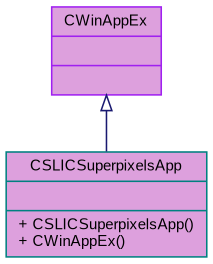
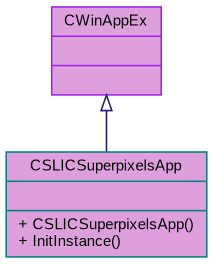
node "CSLICSuperpixelsApp": text "+ CWinAppEx()" -> "+ InitInstance()"
